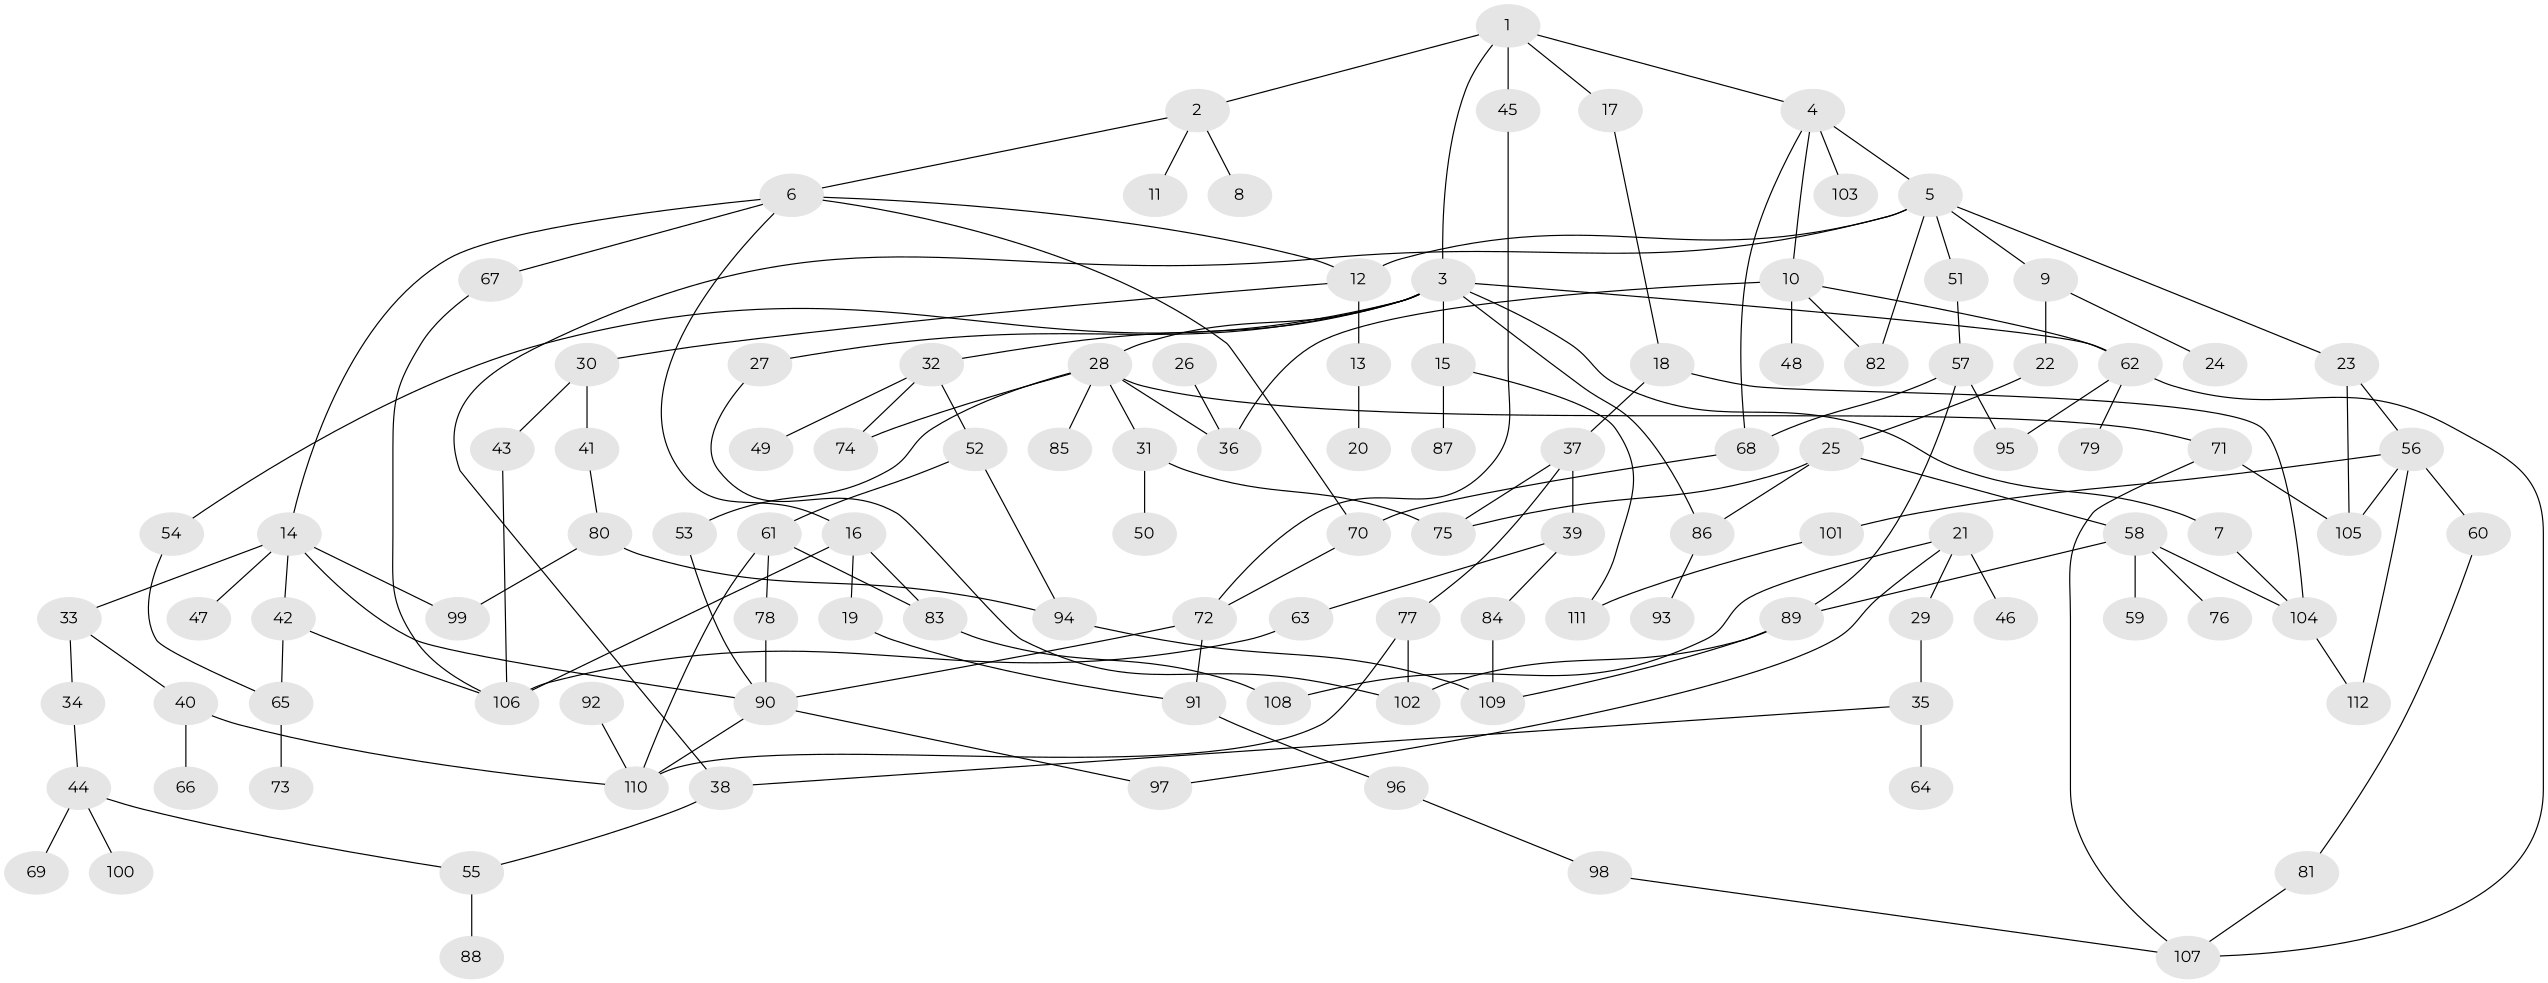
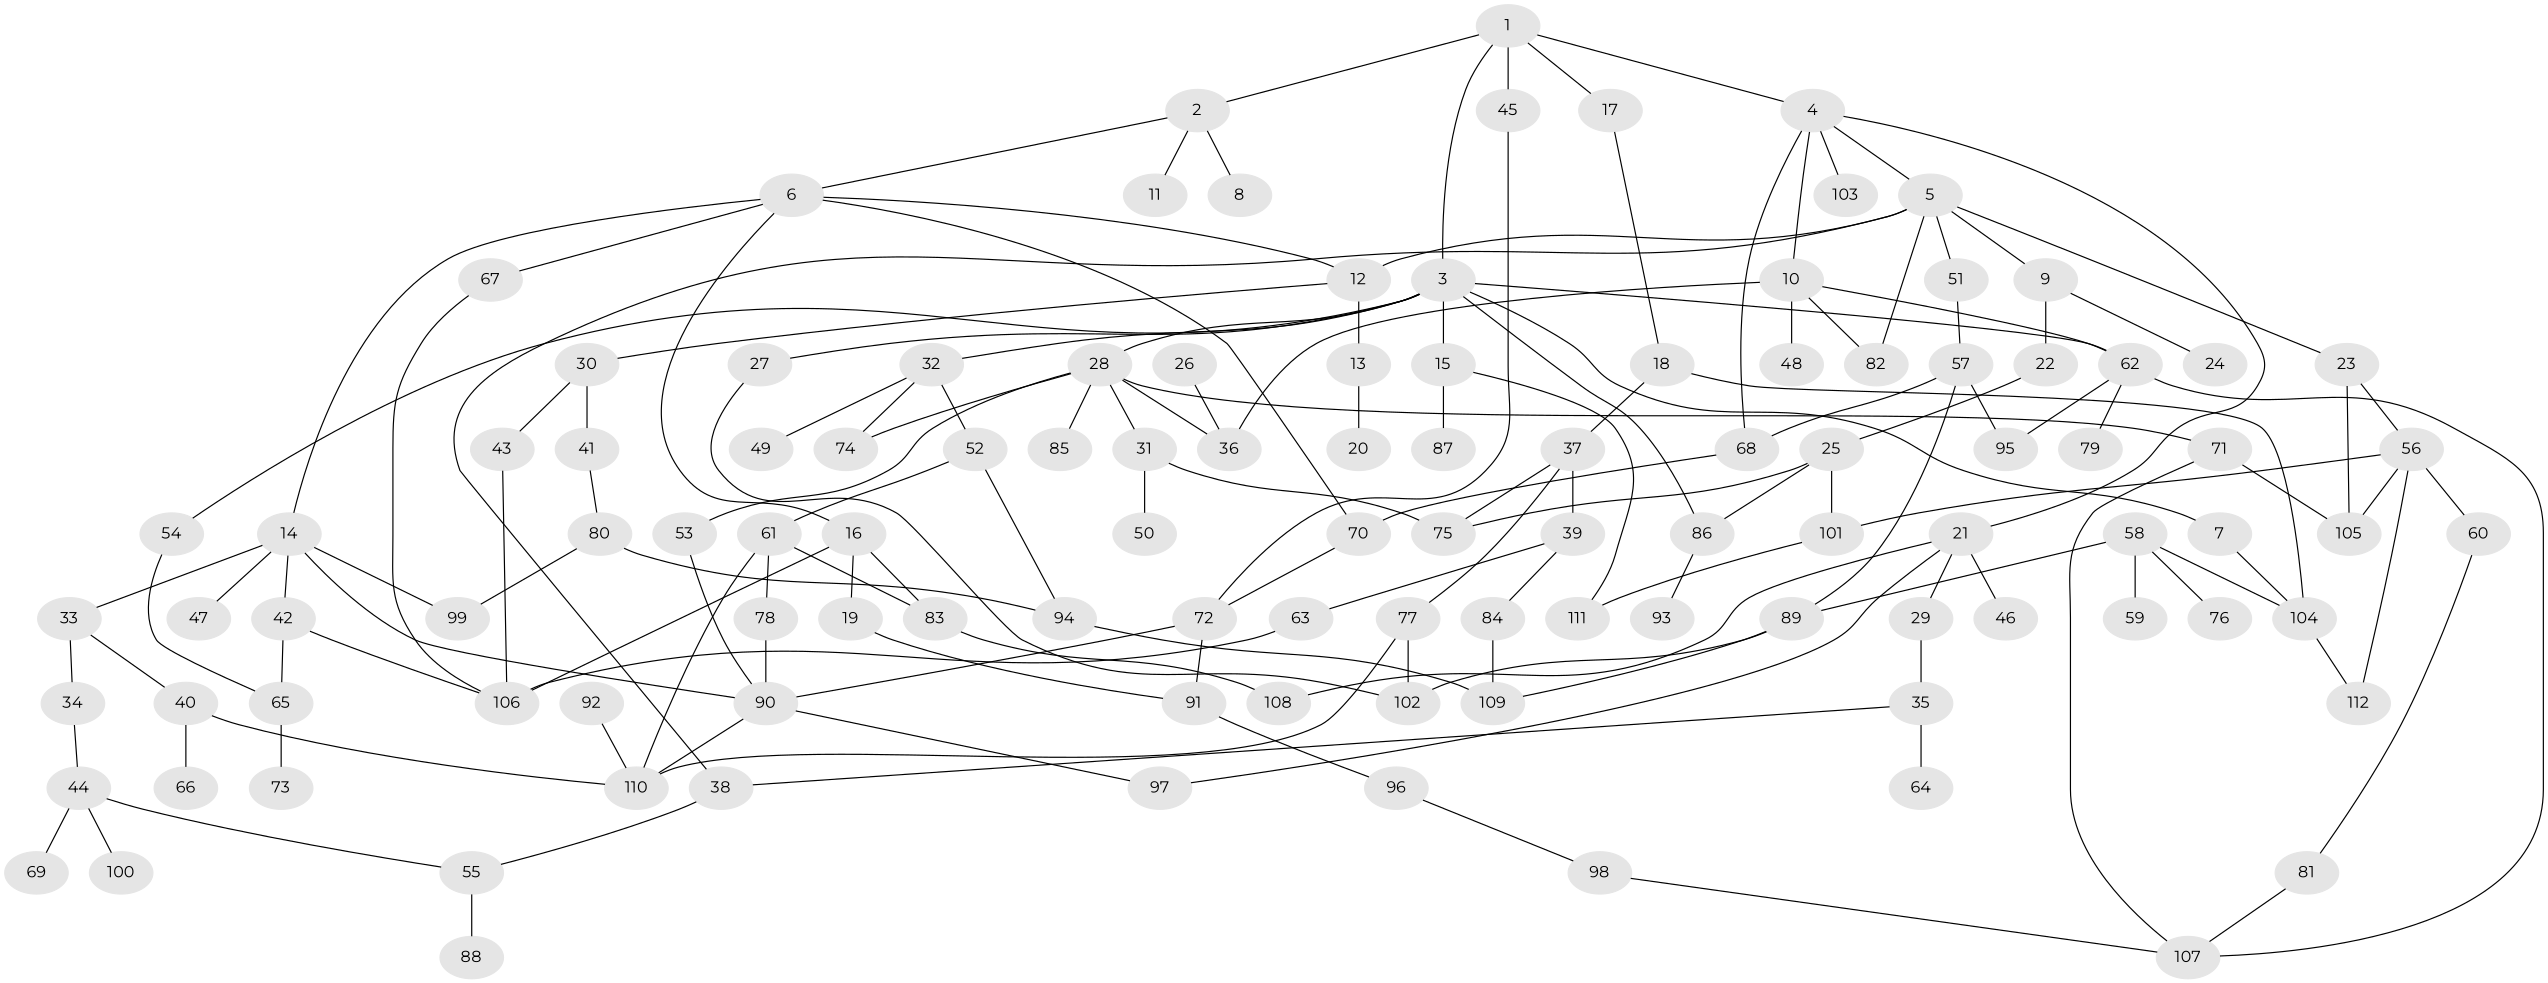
edge "4" -- "21": added
edge "25" -- "58": now "25" -- "101"
